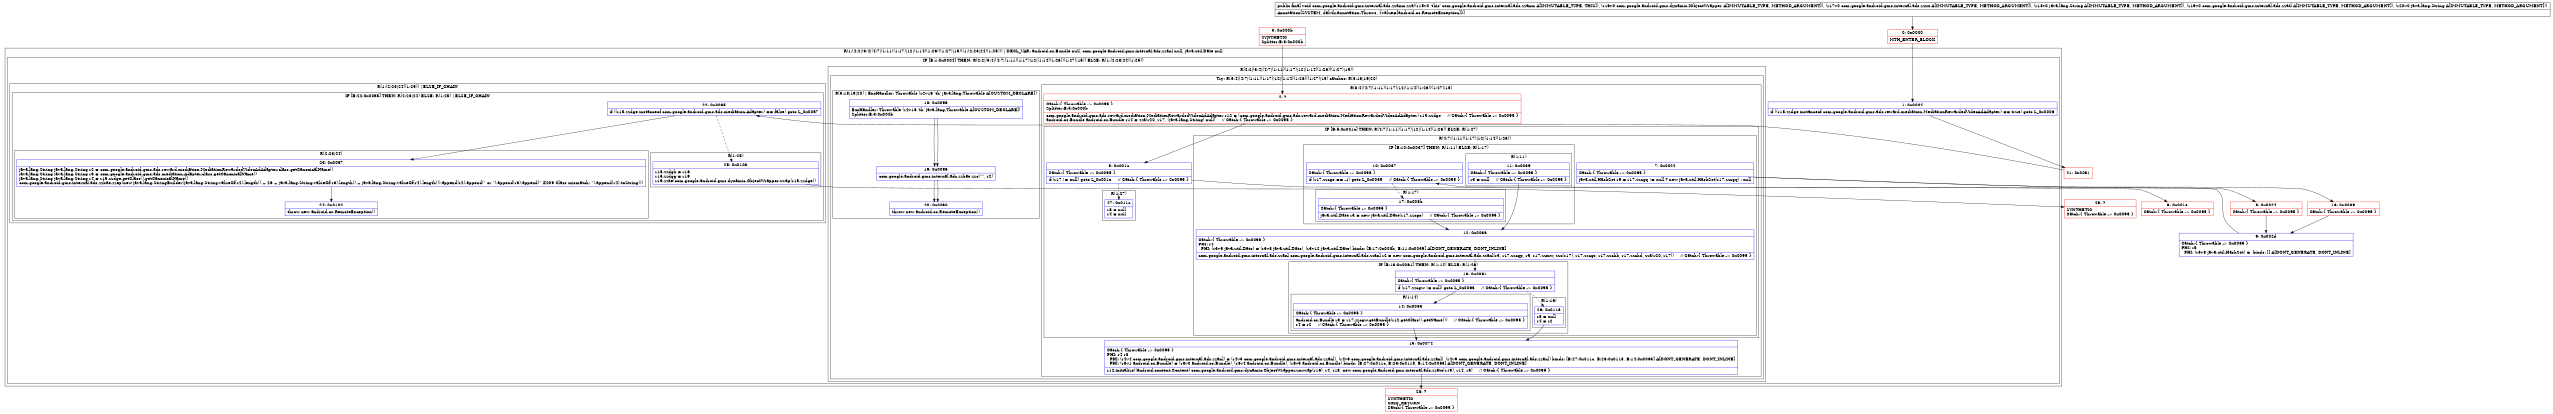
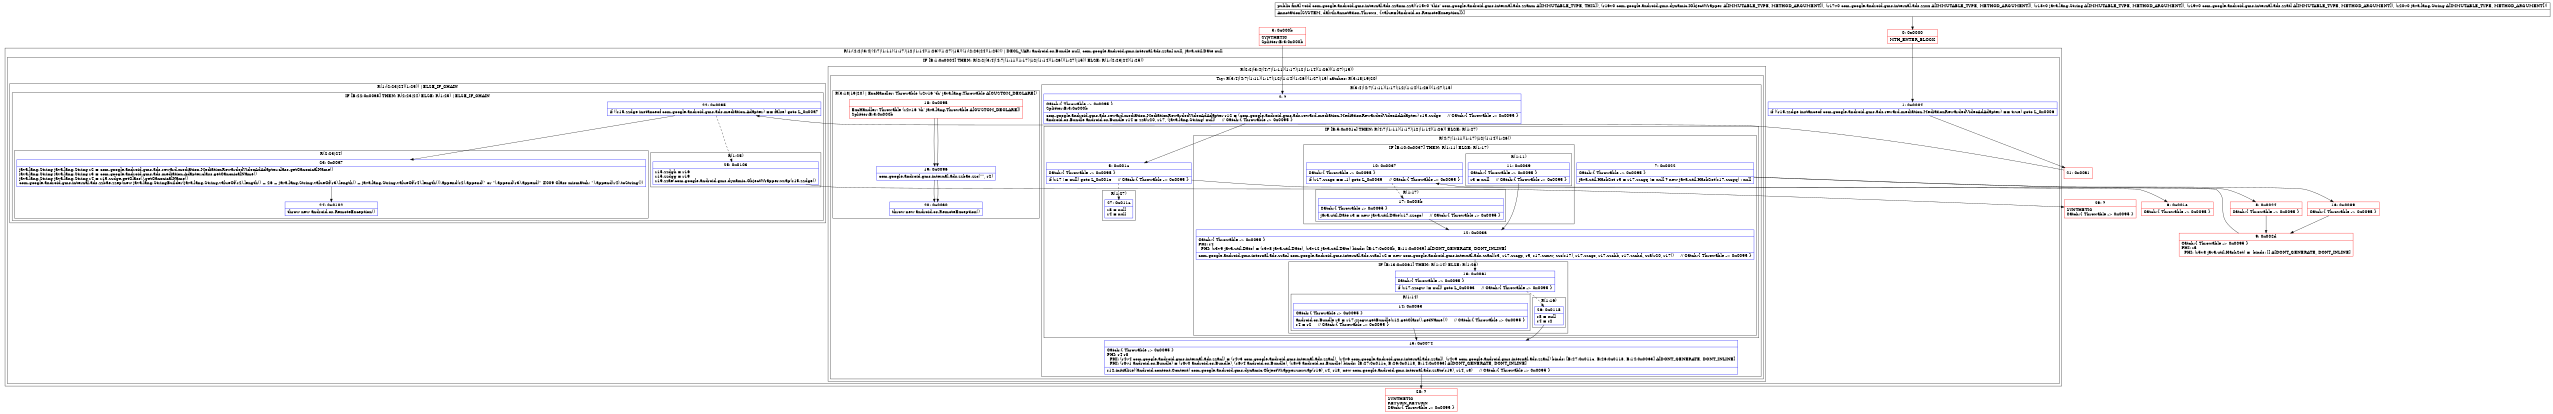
node "18: 0x0095": color blue -> red
node "4: ?": color red -> blue
node "9: 0x002d": color blue -> red
edge "13: 0x0061" -> "14: 0x0063": removed
node "28: ?": text "ORIG_RETURN" -> "RETURN_RETURN"
